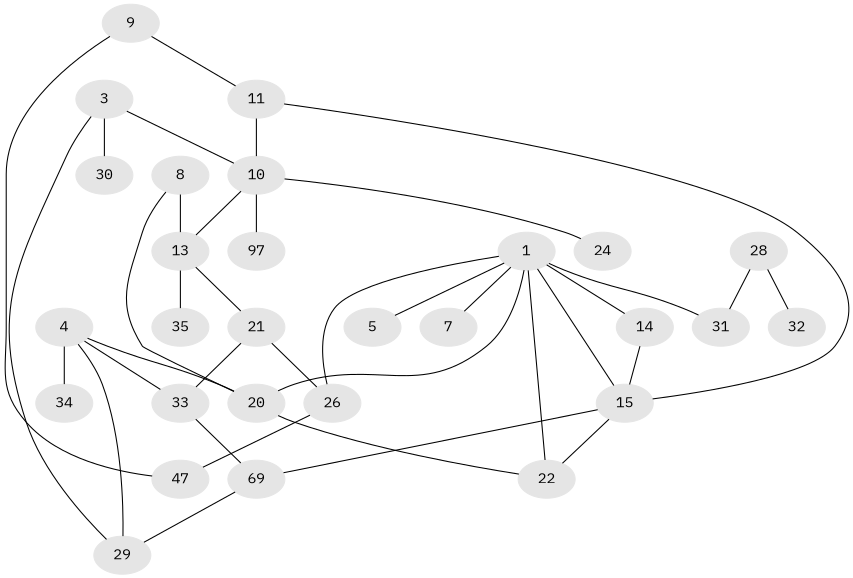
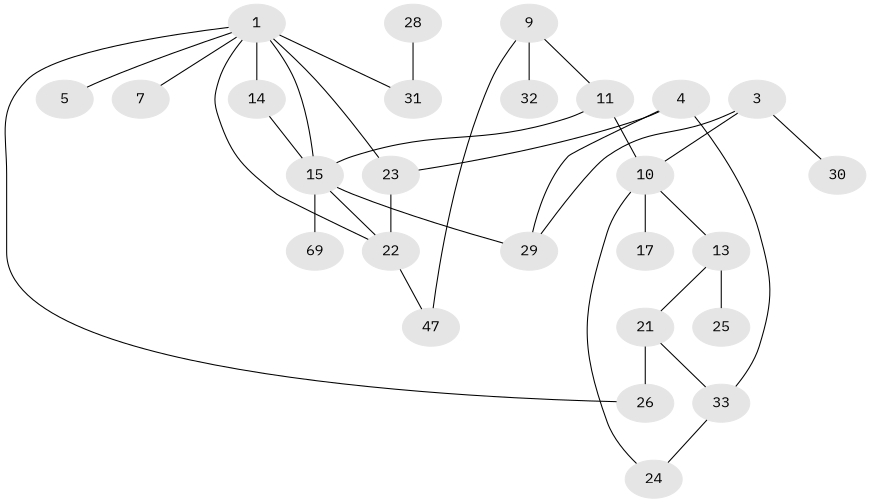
node "8": removed
node "97": label "97" -> "17"
edge "28" -- "32": now "9" -- "32"
node "35": label "35" -> "25"
node "34": removed
node "20": label "20" -> "23"
edge "33" -- "69": now "33" -- "24"
edge "26" -- "47": now "22" -- "47"
edge "69" -- "29": now "15" -- "29"
